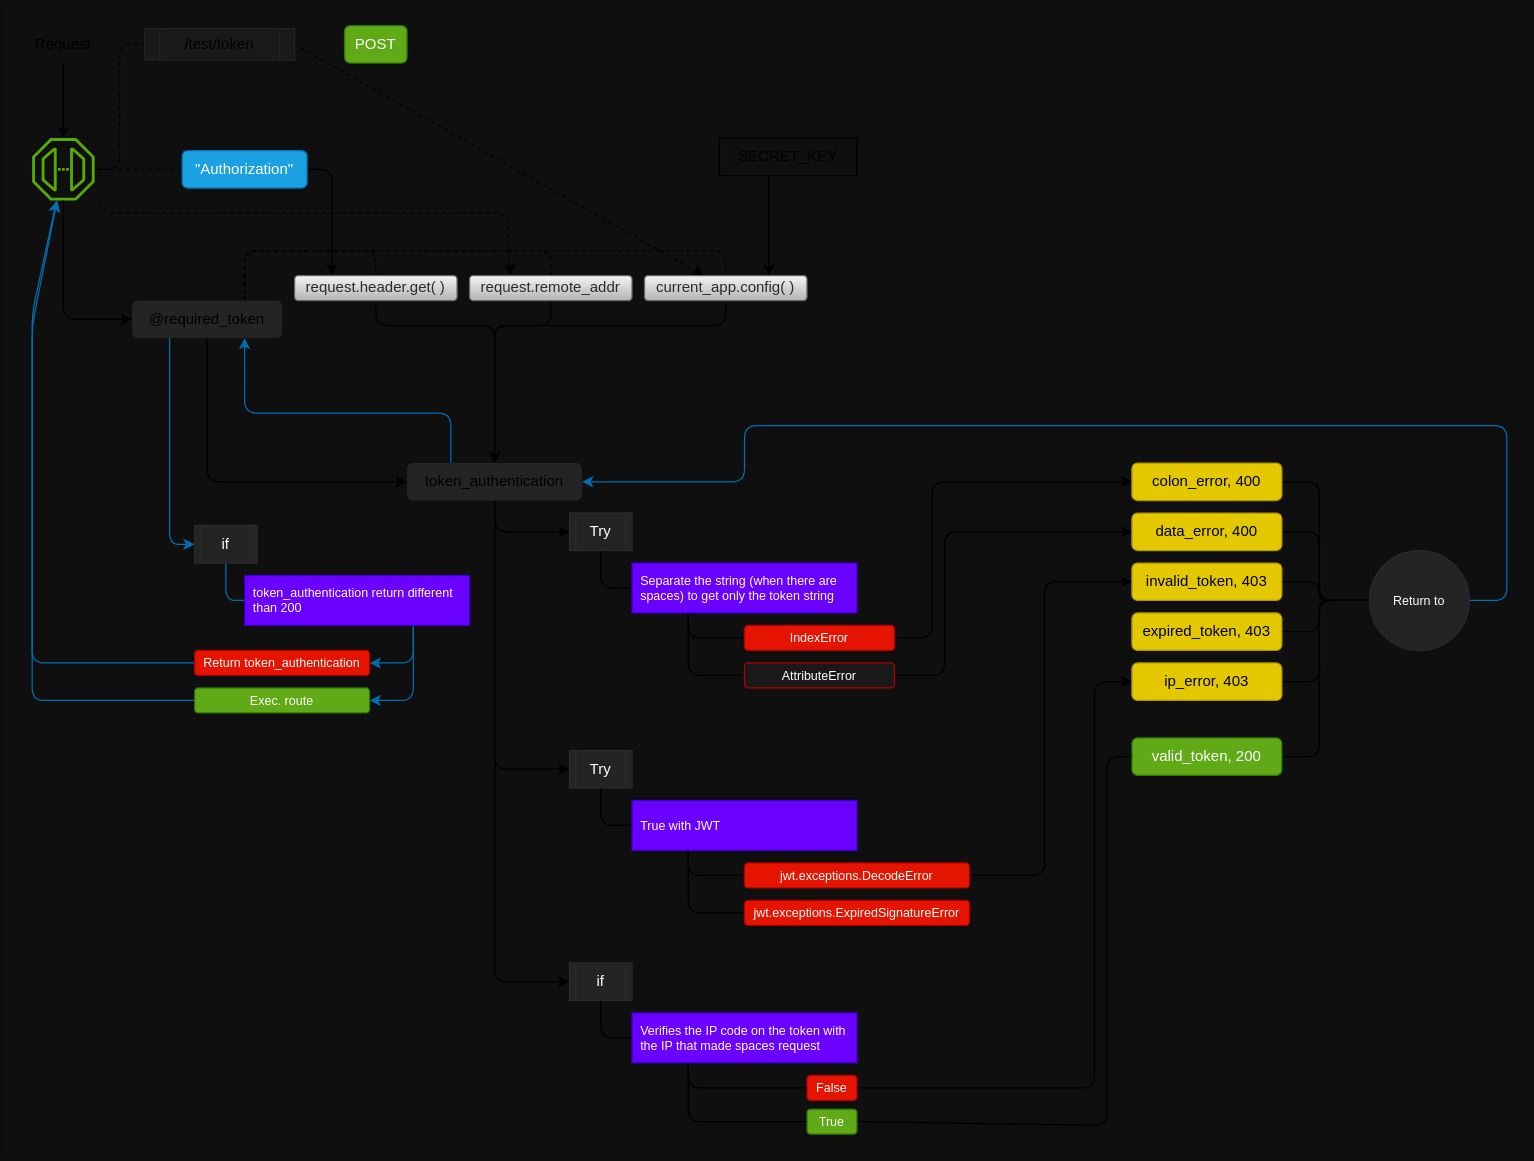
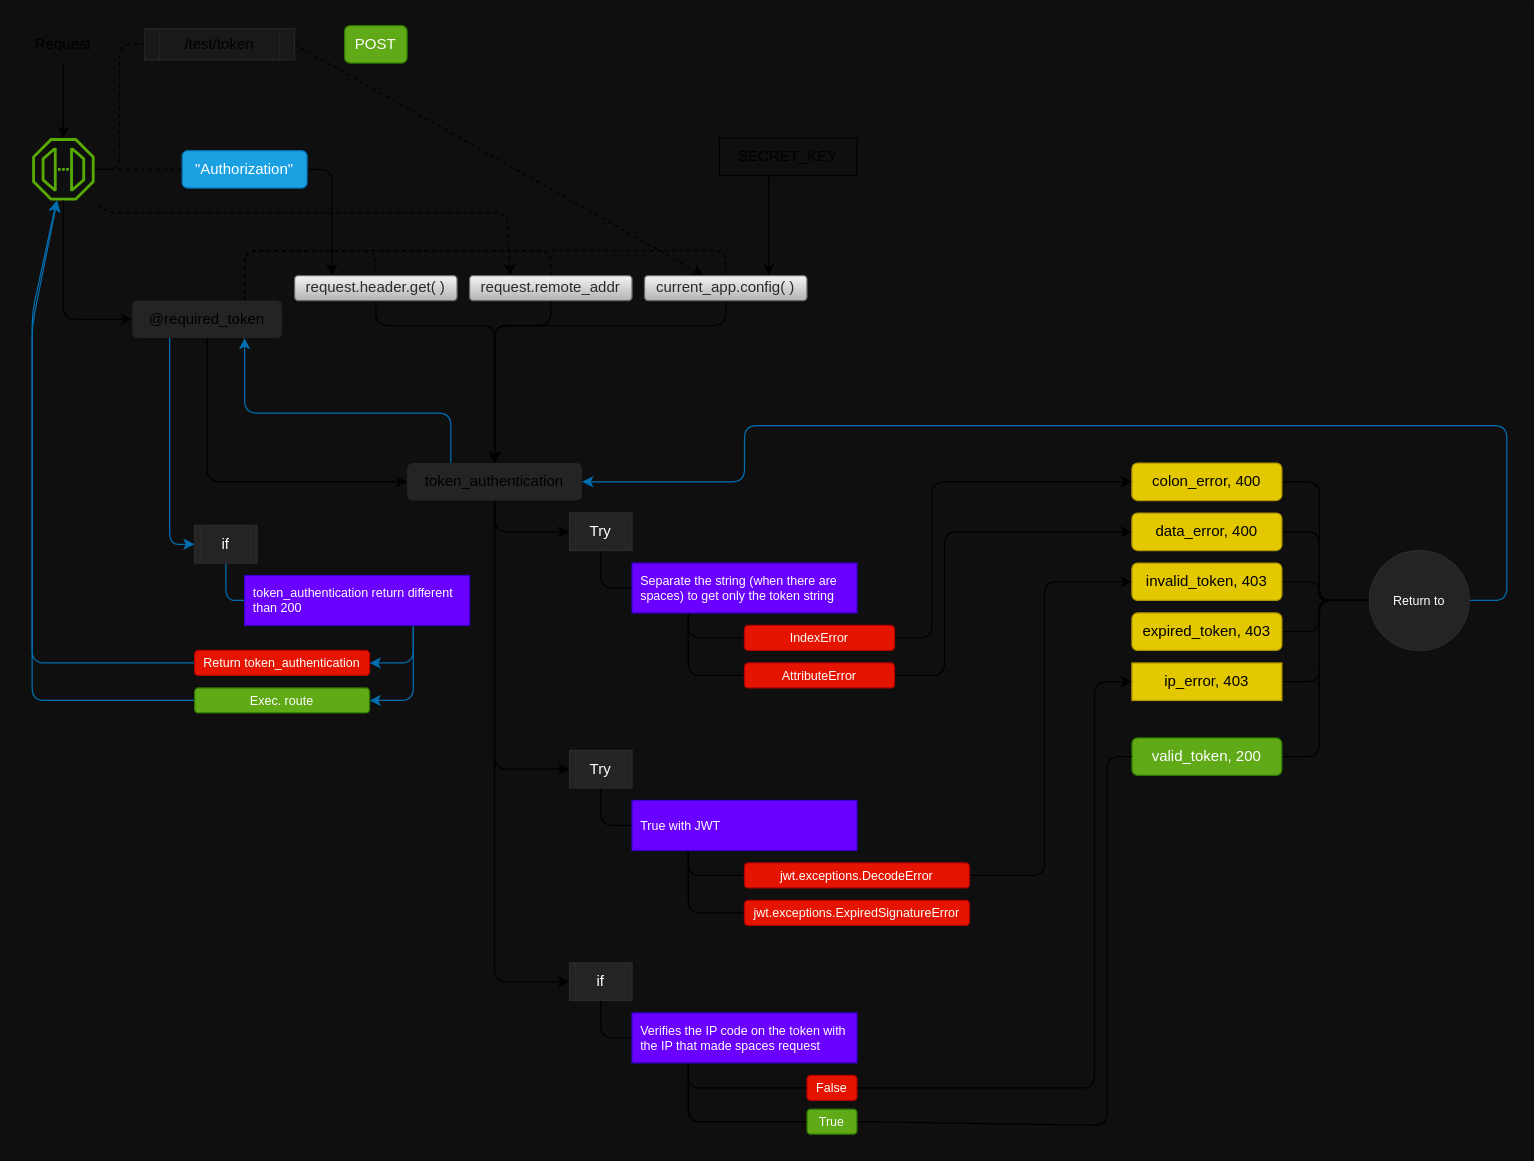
node "AttributeError": fillcolor #191919 -> #e51400
node "ip_error, 403": shape rounded rectangle -> rectangle
